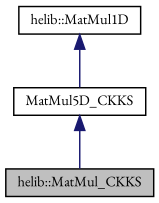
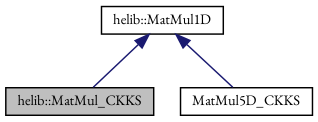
edge "helib::MatMul_CKKS" -> "MatMul5D_CKKS": now "helib::MatMul_CKKS" -> "helib::MatMul1D"
